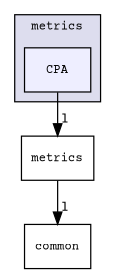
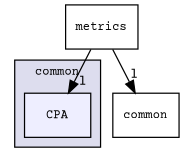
cluster "metrics": label "metrics" -> "common"
edge "CPA" -> "metrics": reversed
